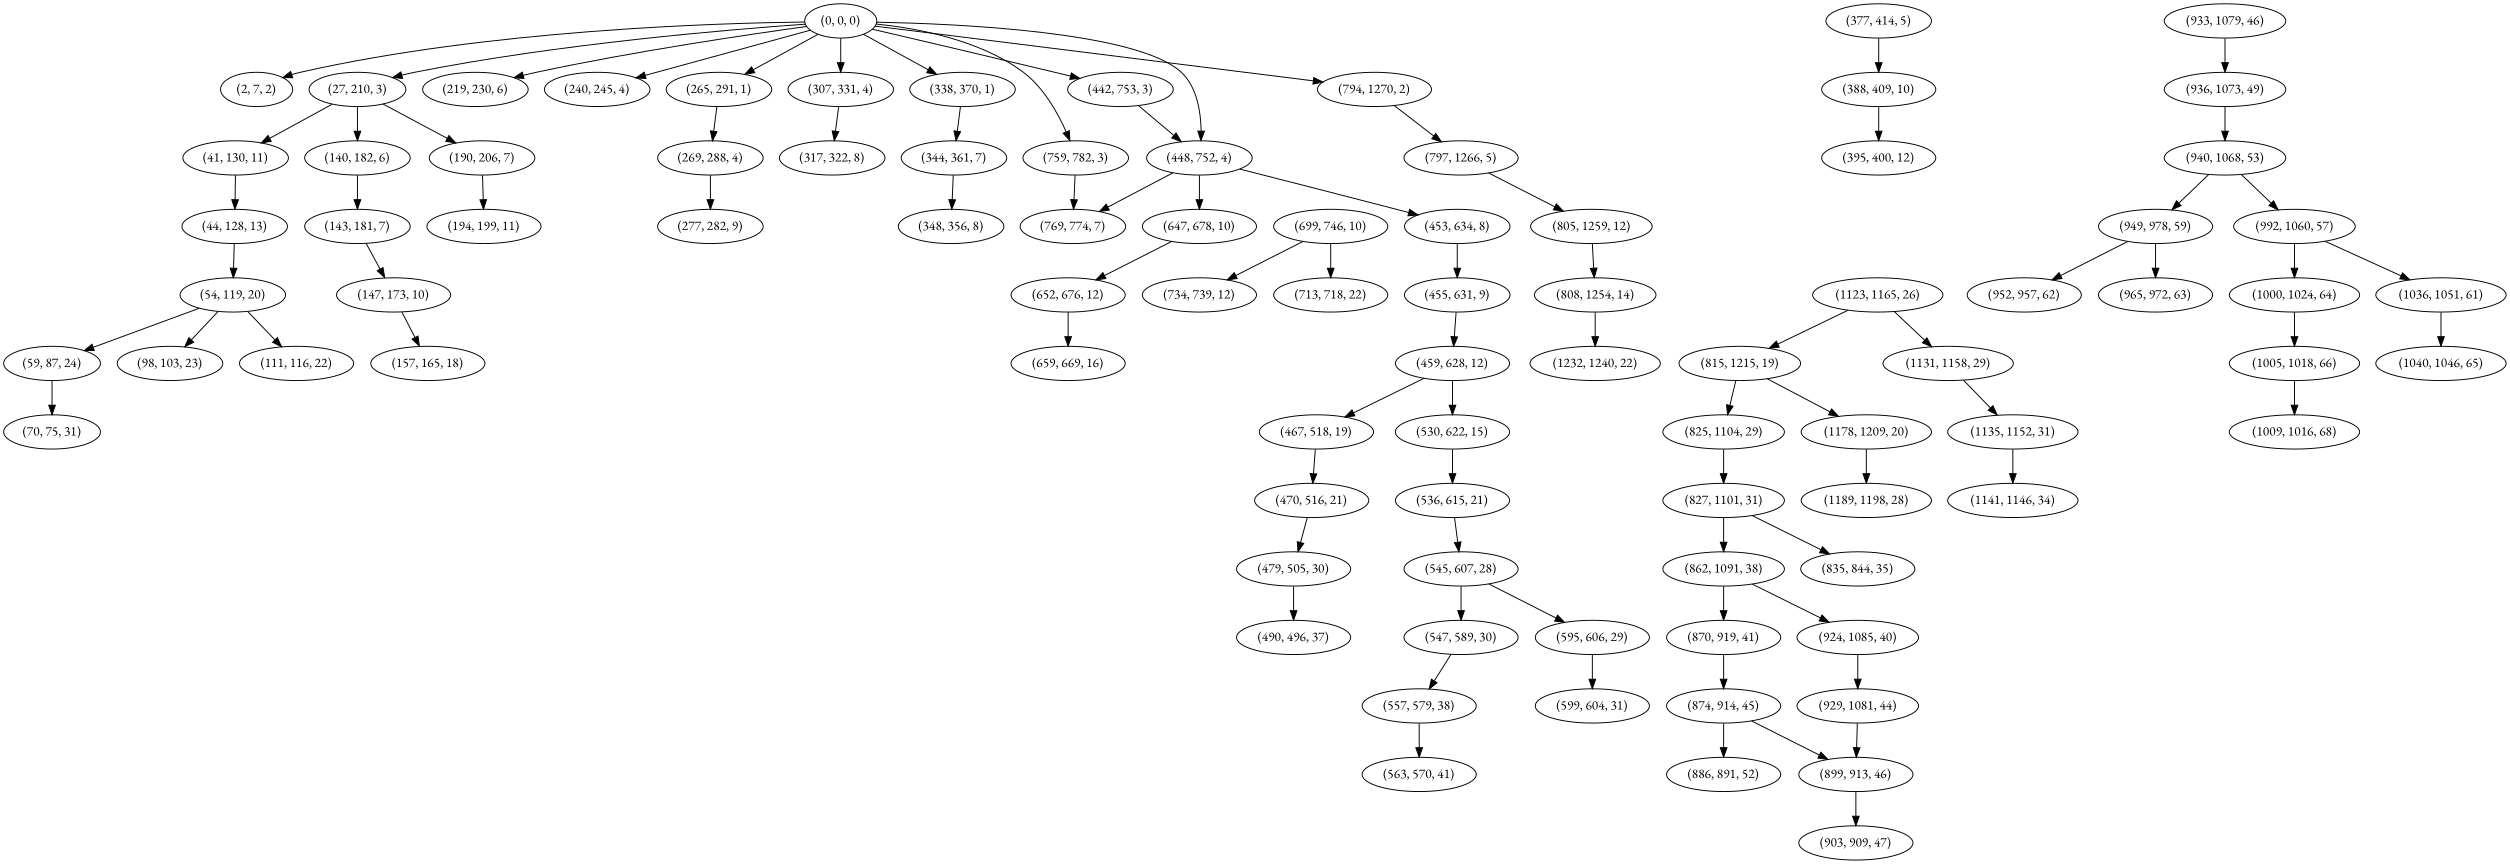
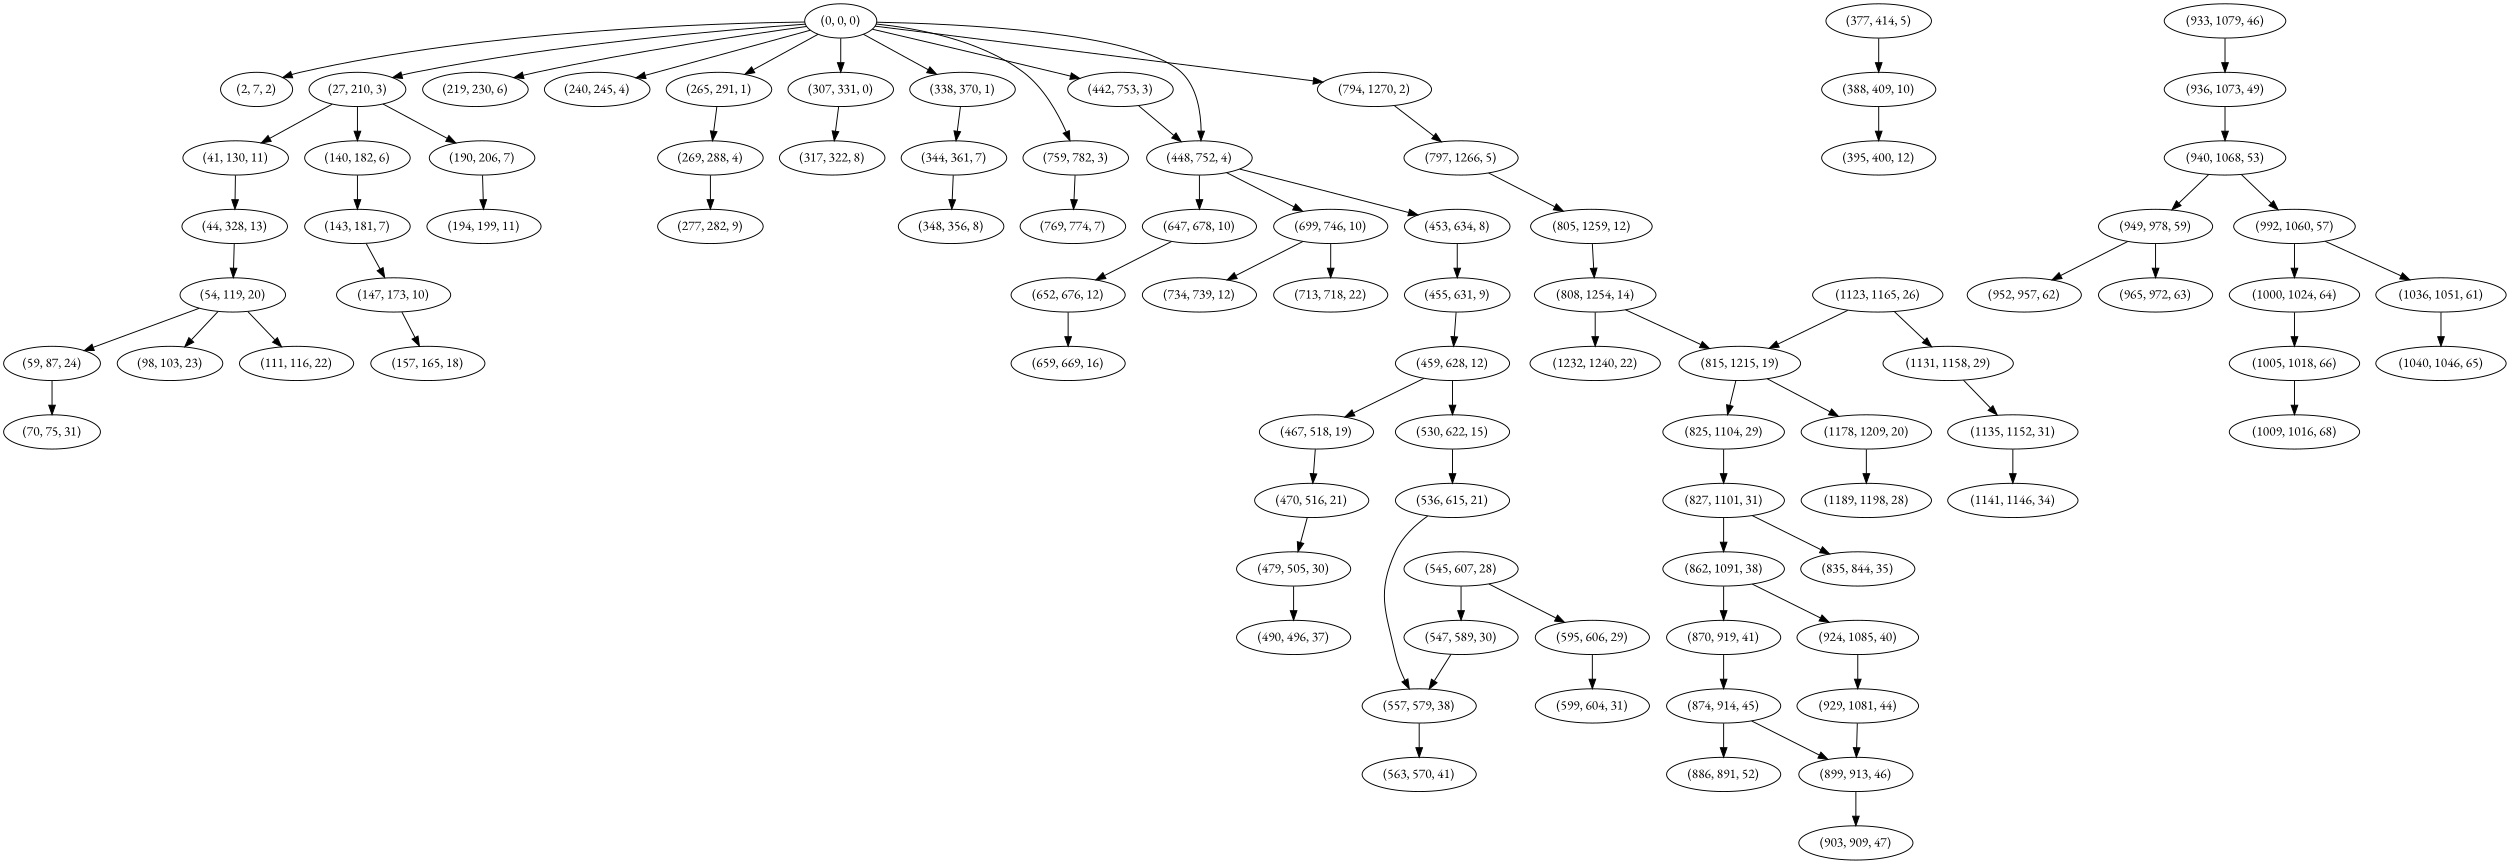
node "(307, 331, 4)": label "(307, 331, 4)" -> "(307, 331, 0)"
edge "(448, 752, 4)" -> "(769, 774, 7)": now "(448, 752, 4)" -> "(699, 746, 10)"
node "(44, 128, 13)": label "(44, 128, 13)" -> "(44, 328, 13)"
edge "(808, 1254, 14)" -> "(815, 1215, 19)": added
edge "(536, 615, 21)" -> "(545, 607, 28)": now "(536, 615, 21)" -> "(557, 579, 38)"
